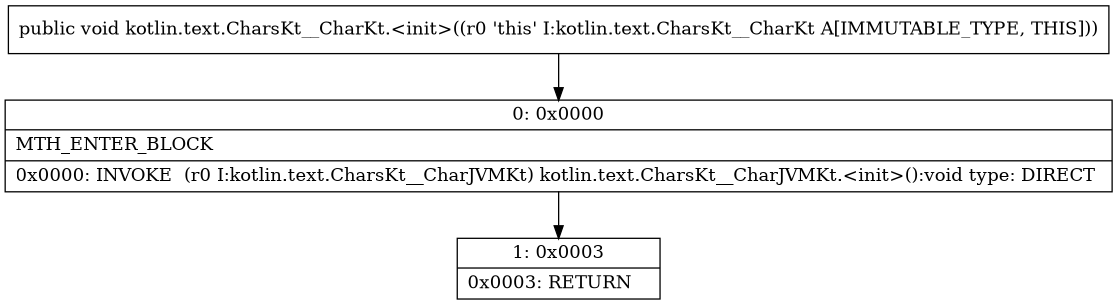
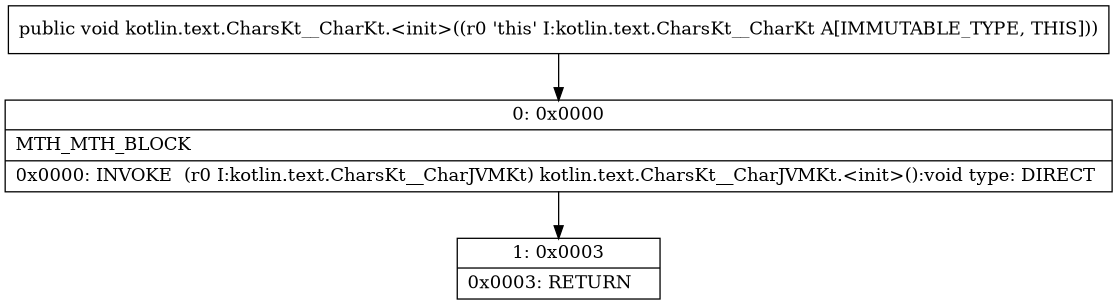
node "0: 0x0000": text "MTH_ENTER_BLOCK" -> "MTH_MTH_BLOCK"
